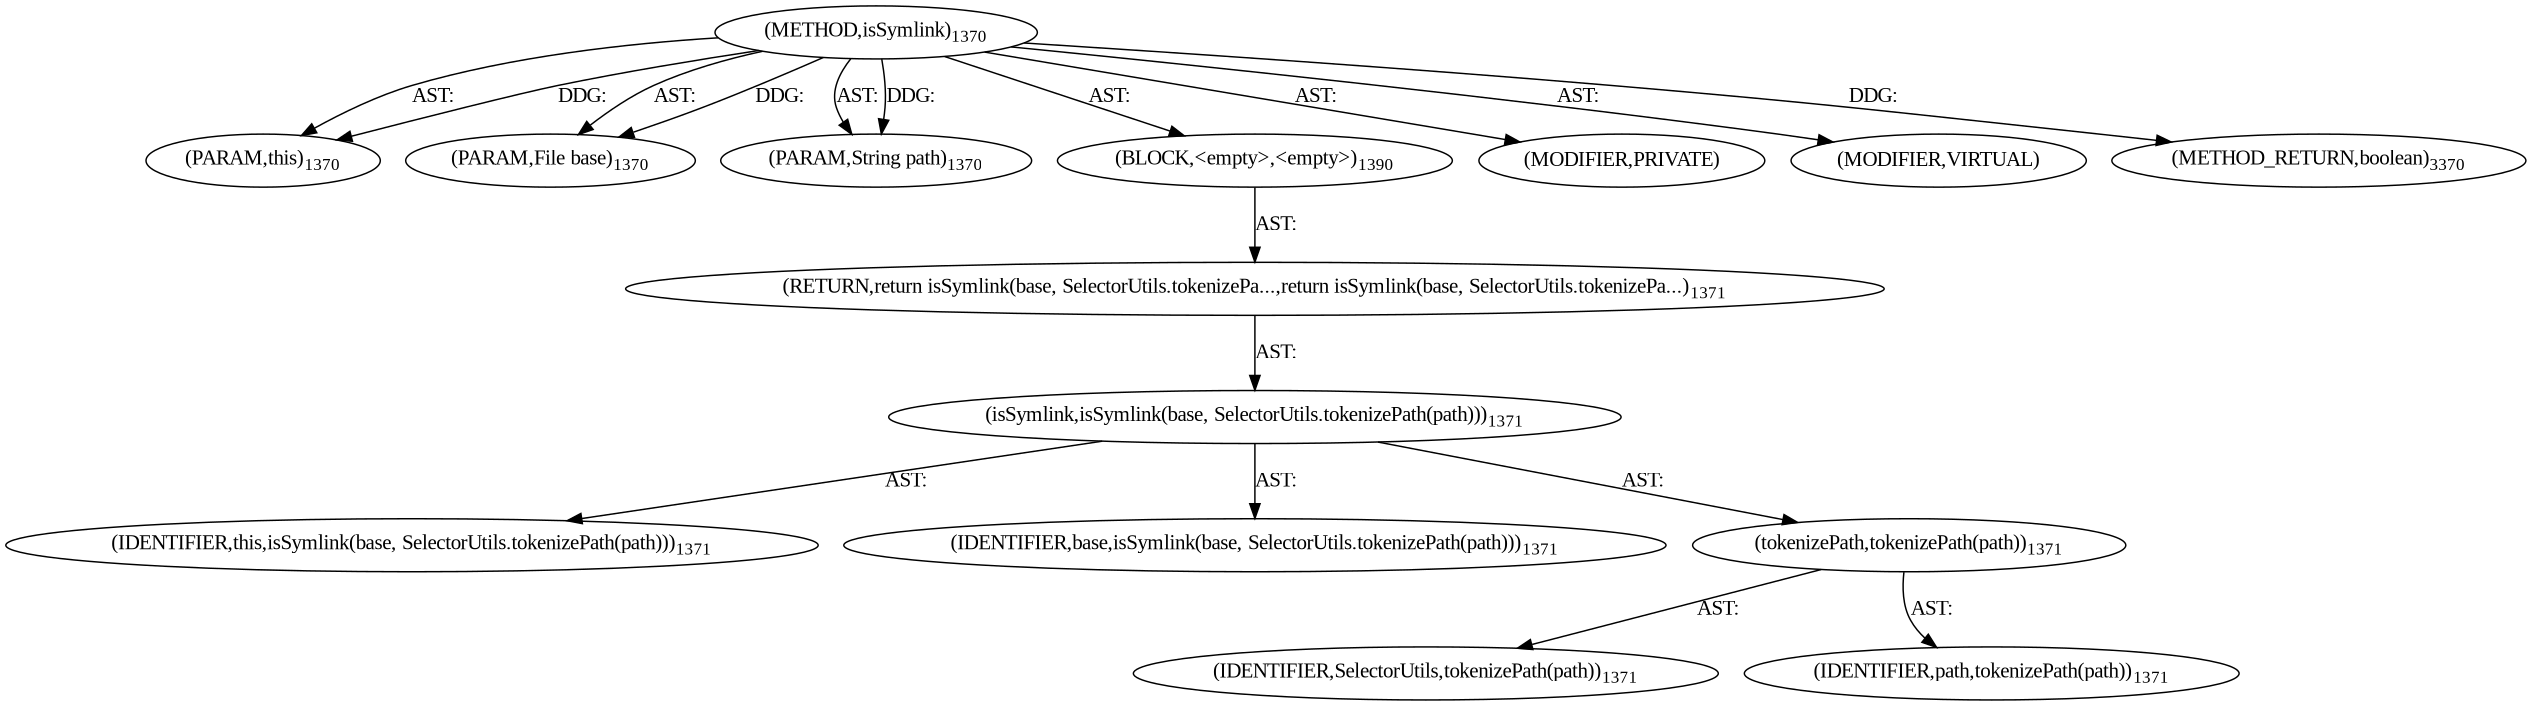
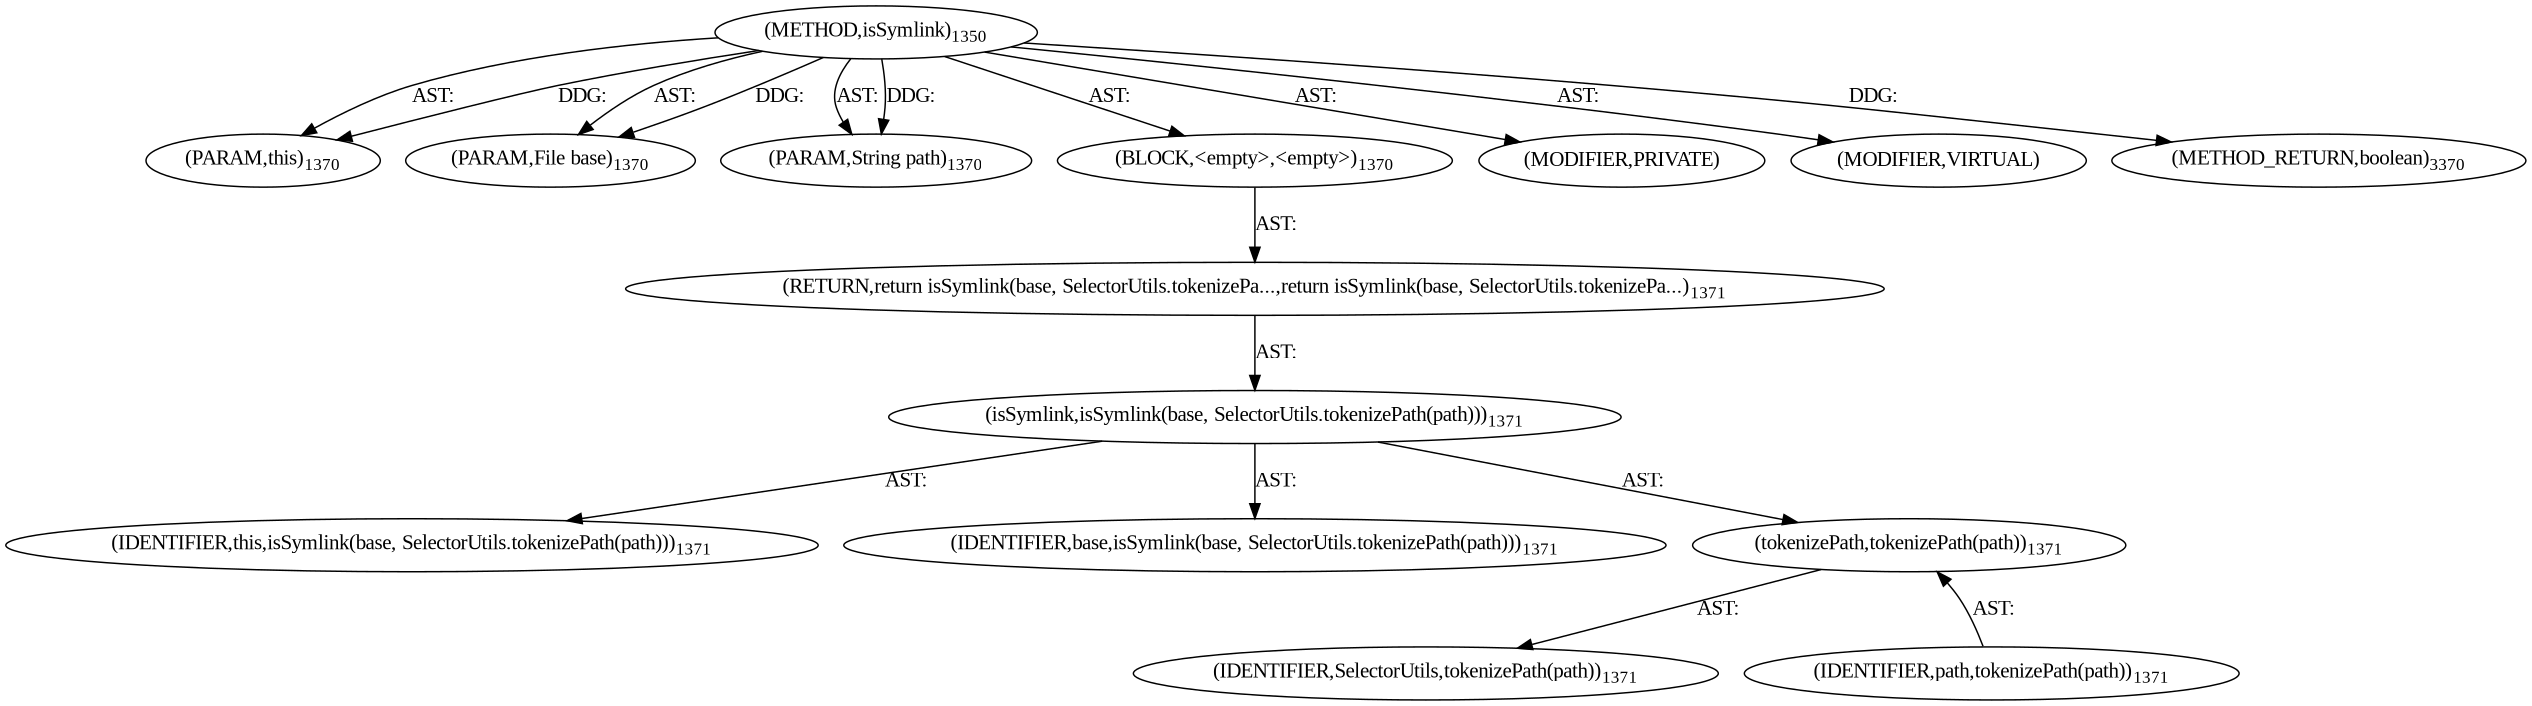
node "(METHOD,isSymlink)": text "1370" -> "1350"
node "(BLOCK,<empty>,<empty>)": text "1390" -> "1370"
edge "(tokenizePath,tokenizePath(path))" -> "(IDENTIFIER,path,tokenizePath(path))": reversed
